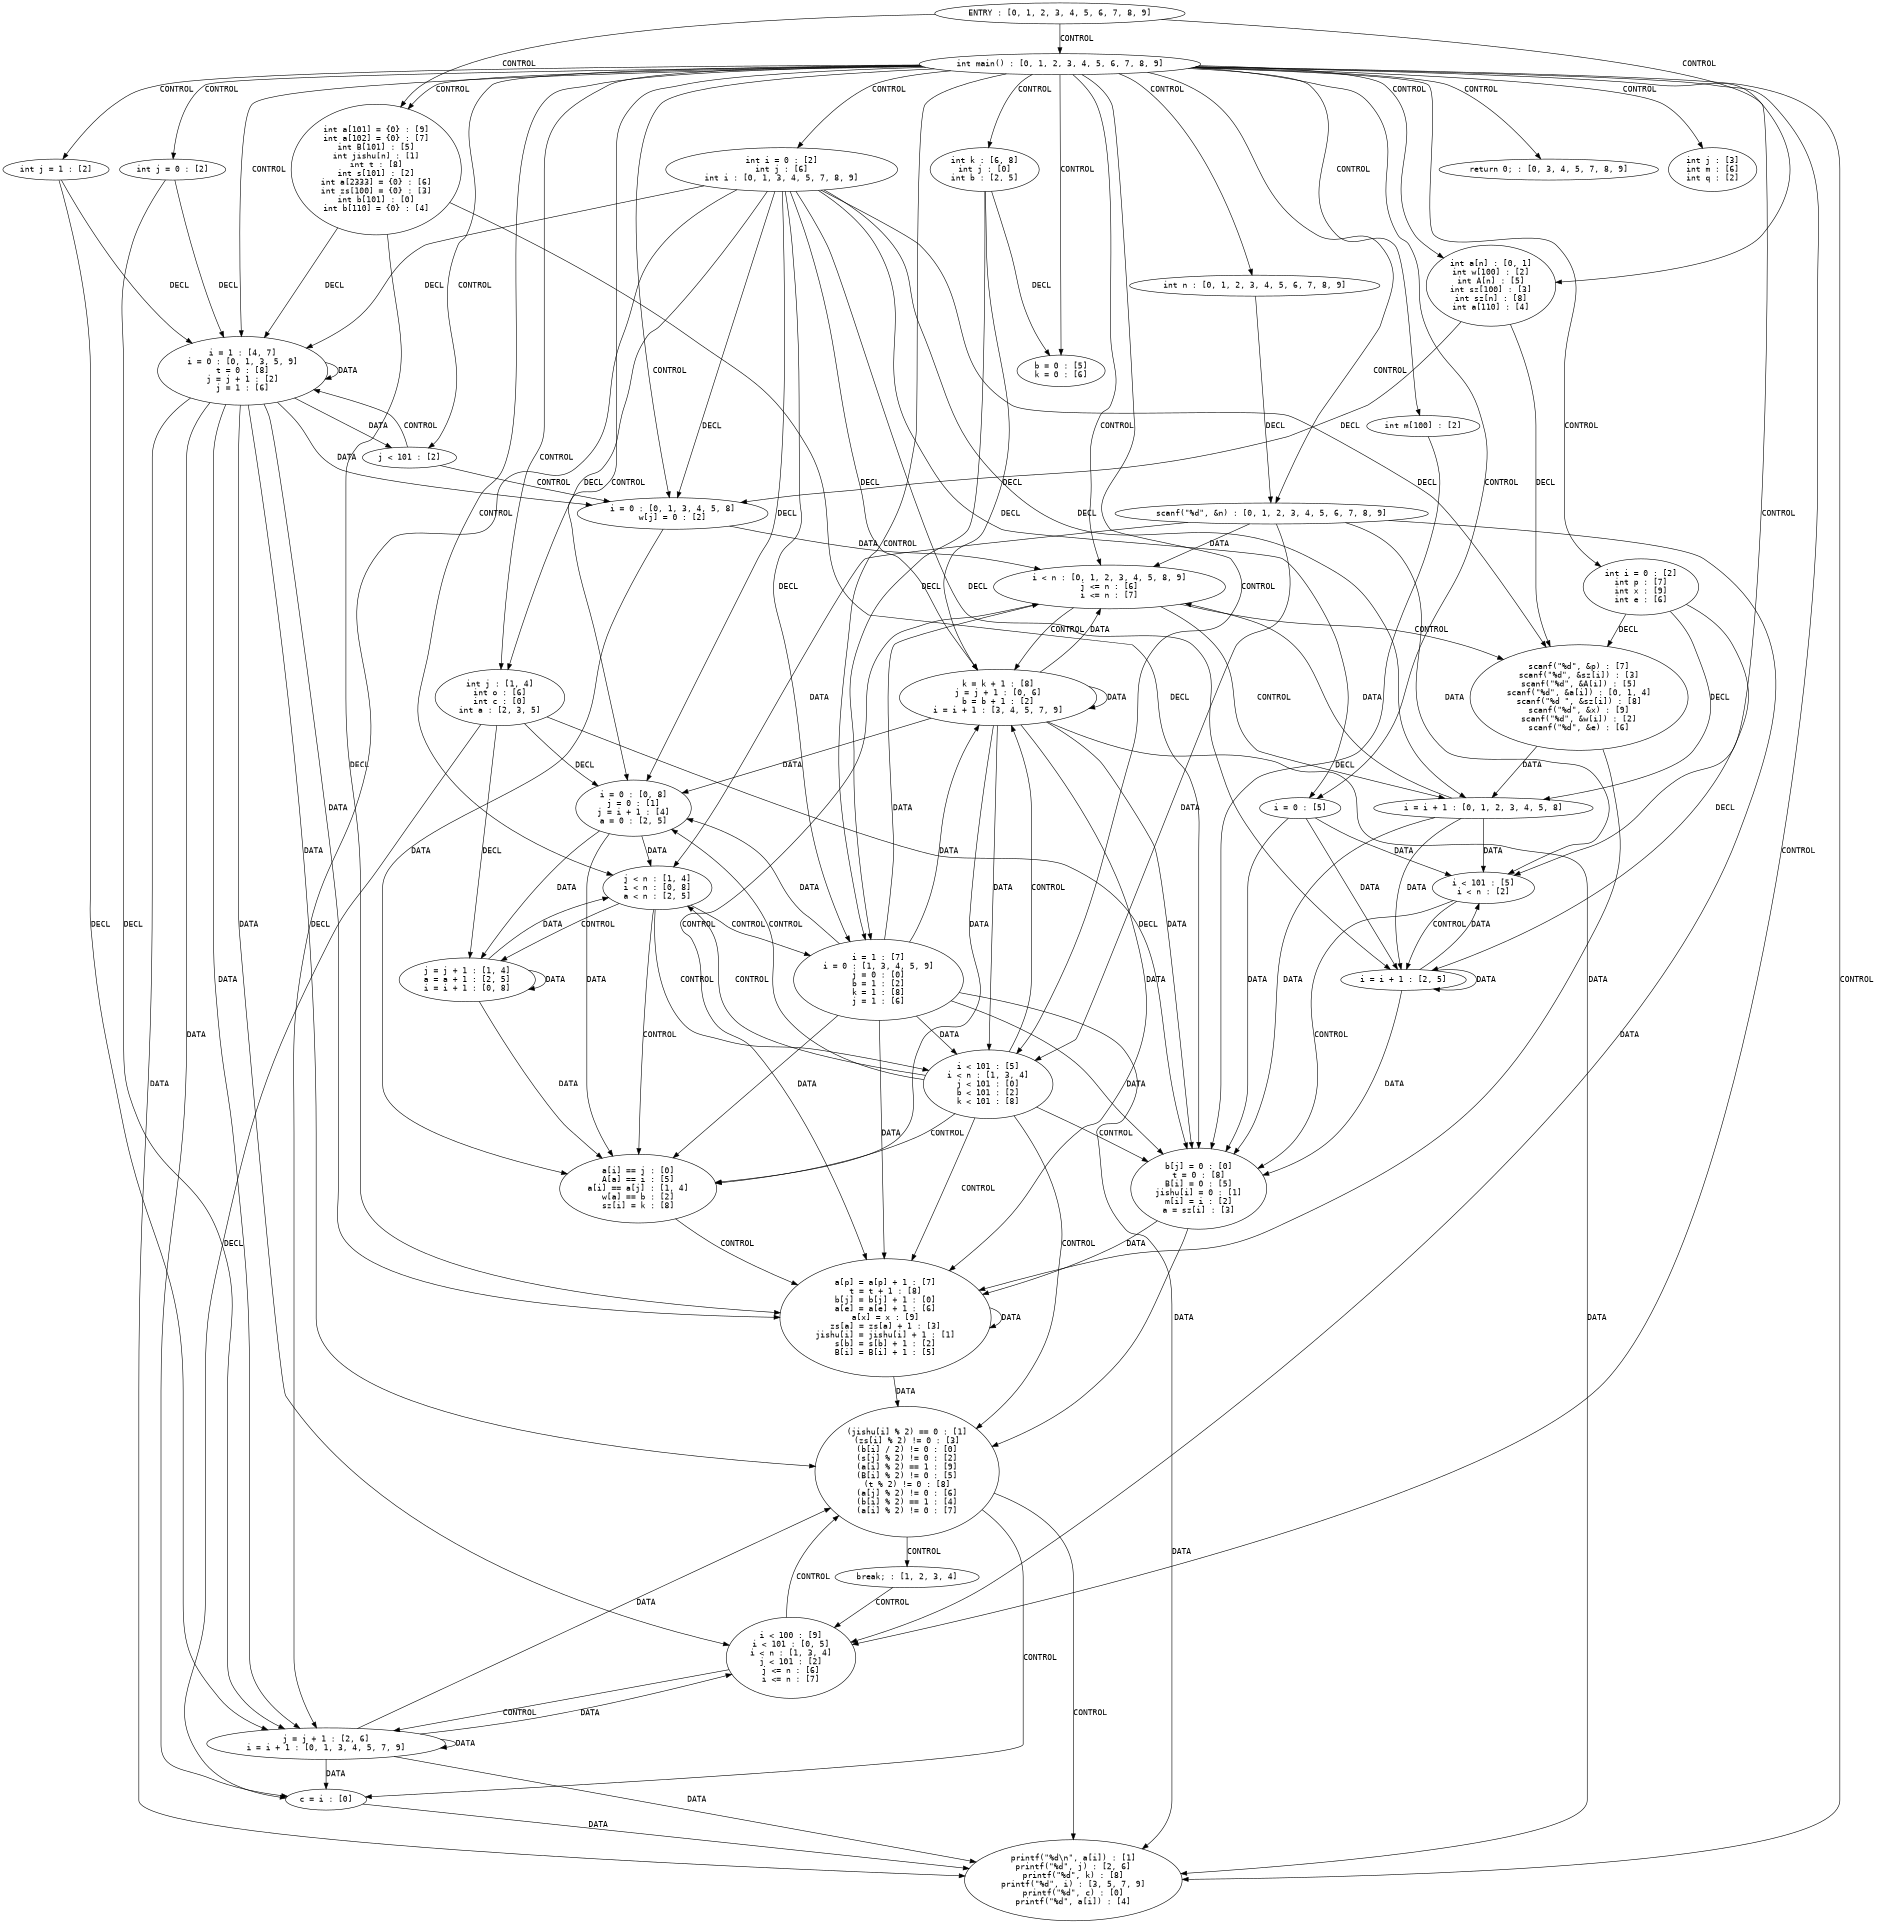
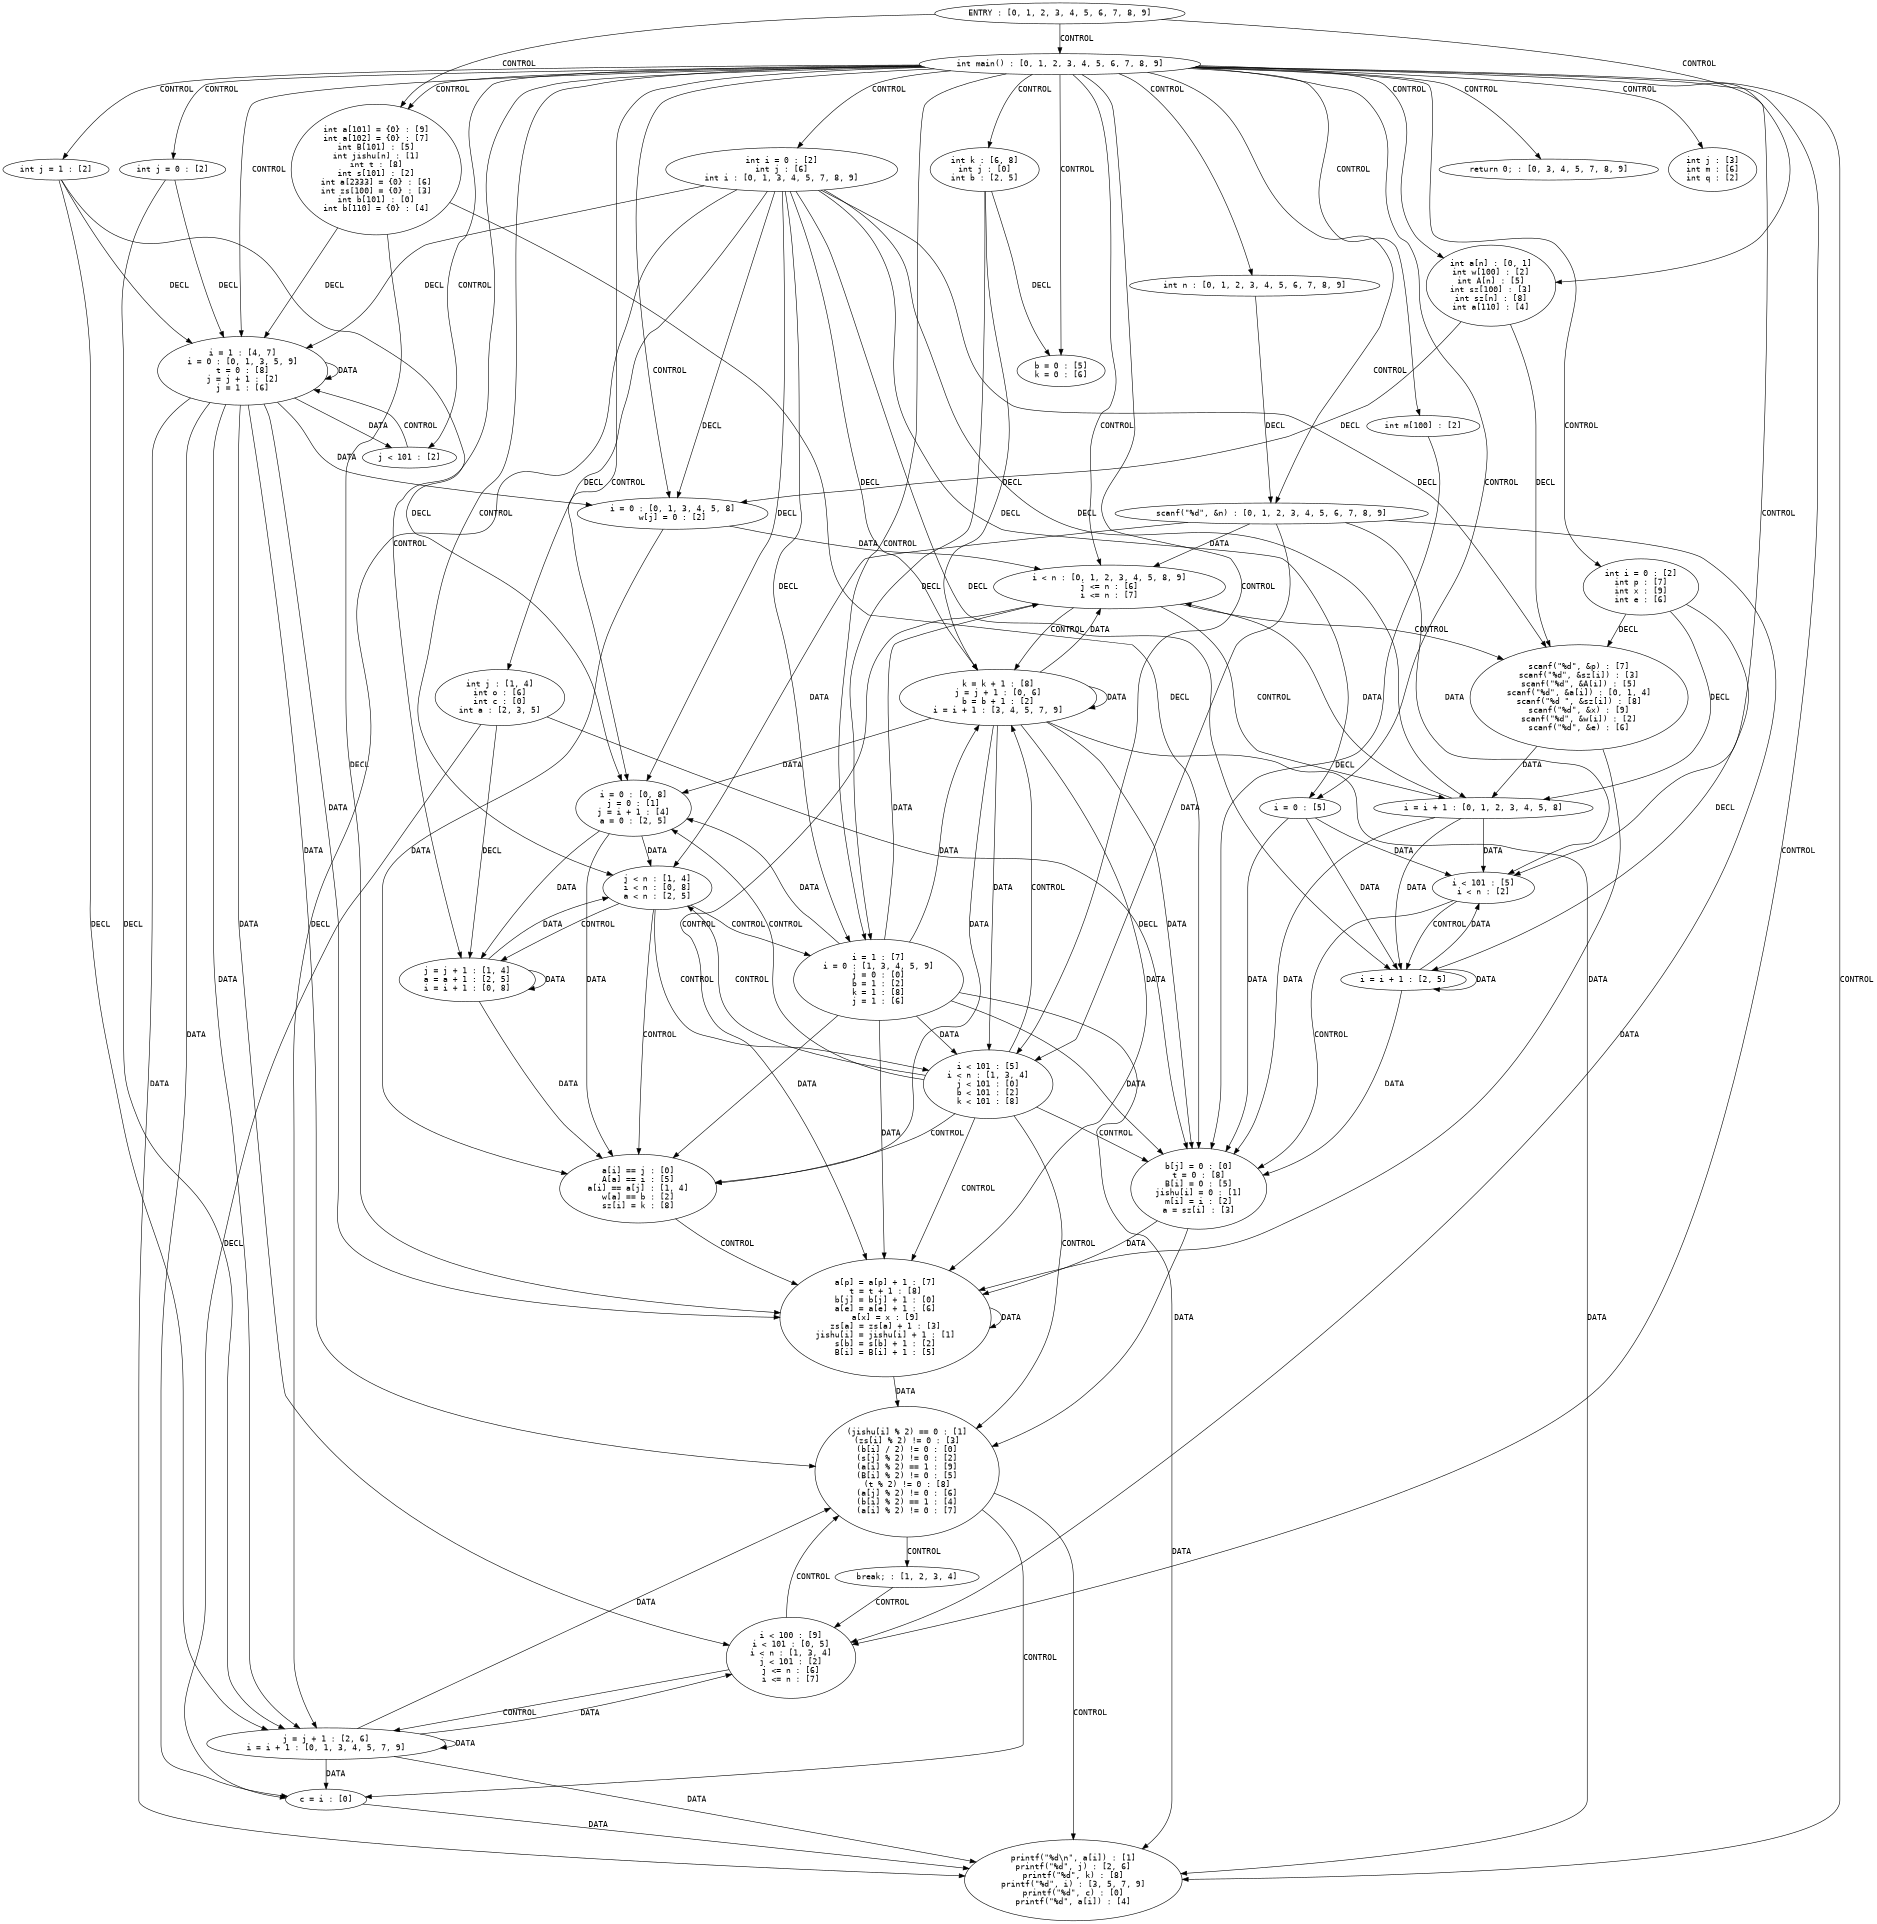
edge "int main() : [0, 1, 2, 3, 4, 5, 6, 7, 8, 9]" -> "int j : [1, 4] int o : [6] int c : [0] int a : [2, 3, 5]": now "int main() : [0, 1, 2, 3, 4, 5, 6, 7, 8, 9]" -> "j = j + 1 : [1, 4] a = a + 1 : [2, 5] i = i + 1 : [0, 8]"
edge "j < 101 : [2]" -> "i = 0 : [0, 1, 3, 4, 5, 8] w[j] = 0 : [2]": removed, label "CONTROL"
edge "int j : [1, 4] int o : [6] int c : [0] int a : [2, 3, 5]" -> "i = 0 : [0, 8] j = 0 : [1] j = i + 1 : [4] a = 0 : [2, 5]": now "int j = 1 : [2]" -> "i = 0 : [0, 8] j = 0 : [1] j = i + 1 : [4] a = 0 : [2, 5]"
